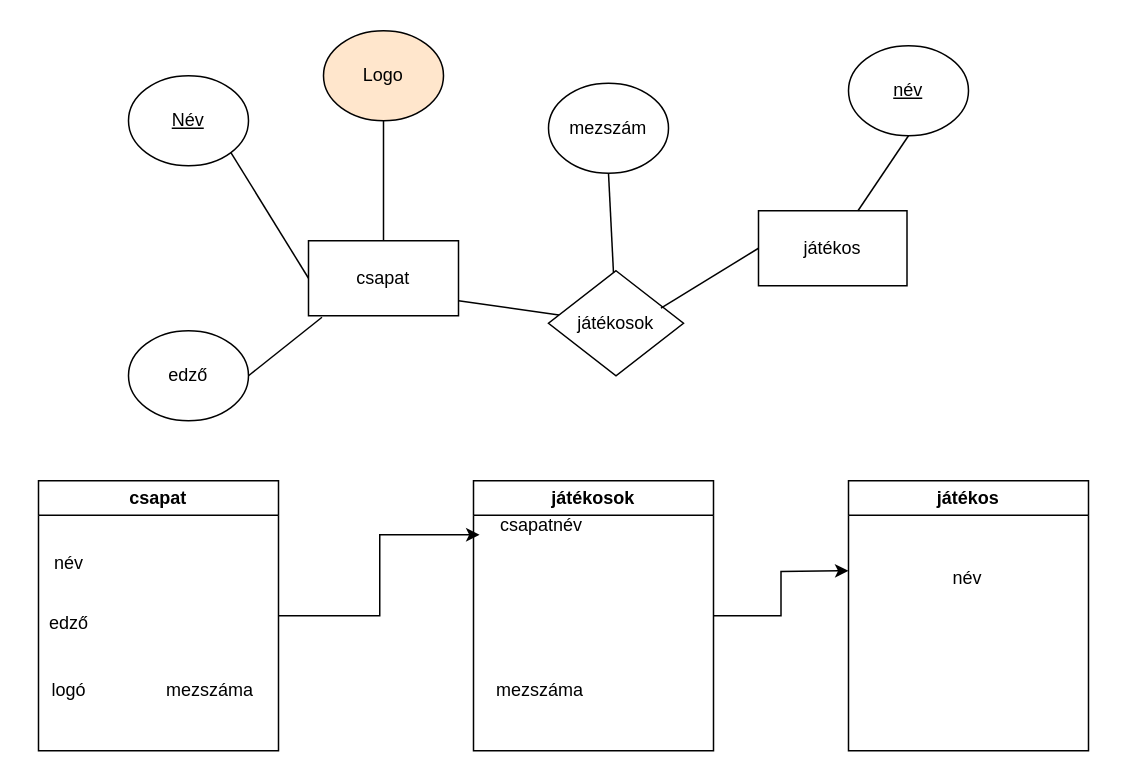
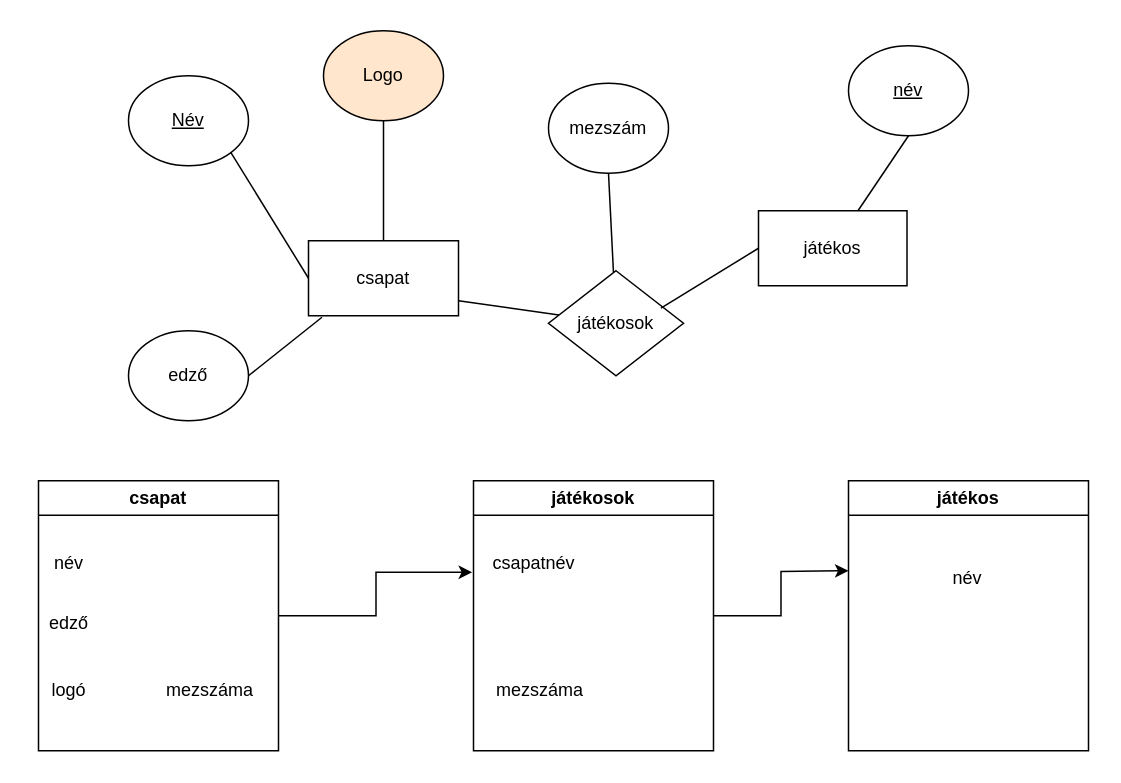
node "csapatnév": moved (541, 526) -> (533, 563)
